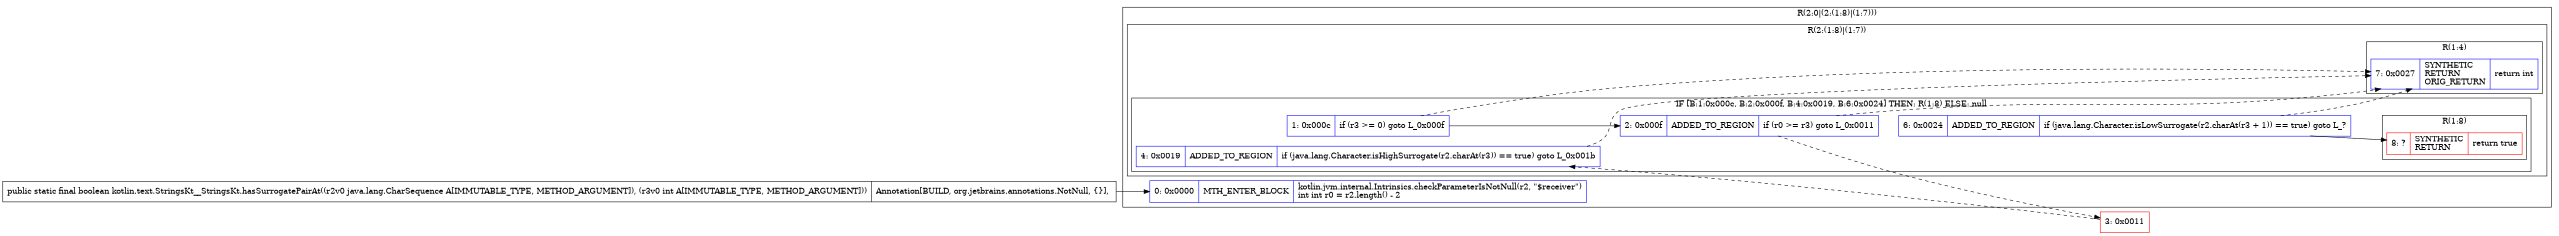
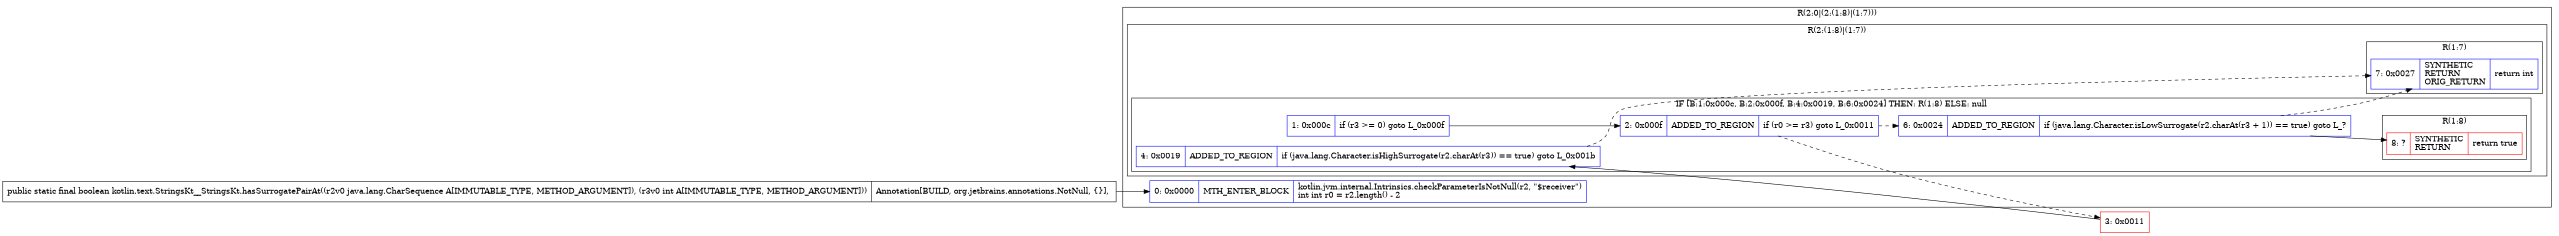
cluster "R(1:4)": label "R(1:4)" -> "R(1:7)"
edge "1: 0x000c" -> "7: 0x0027": removed
edge "2: 0x000f" -> "7: 0x0027": now "2: 0x000f" -> "6: 0x0024"
edge "3: 0x0011" -> "4: 0x0019": style dashed -> solid
